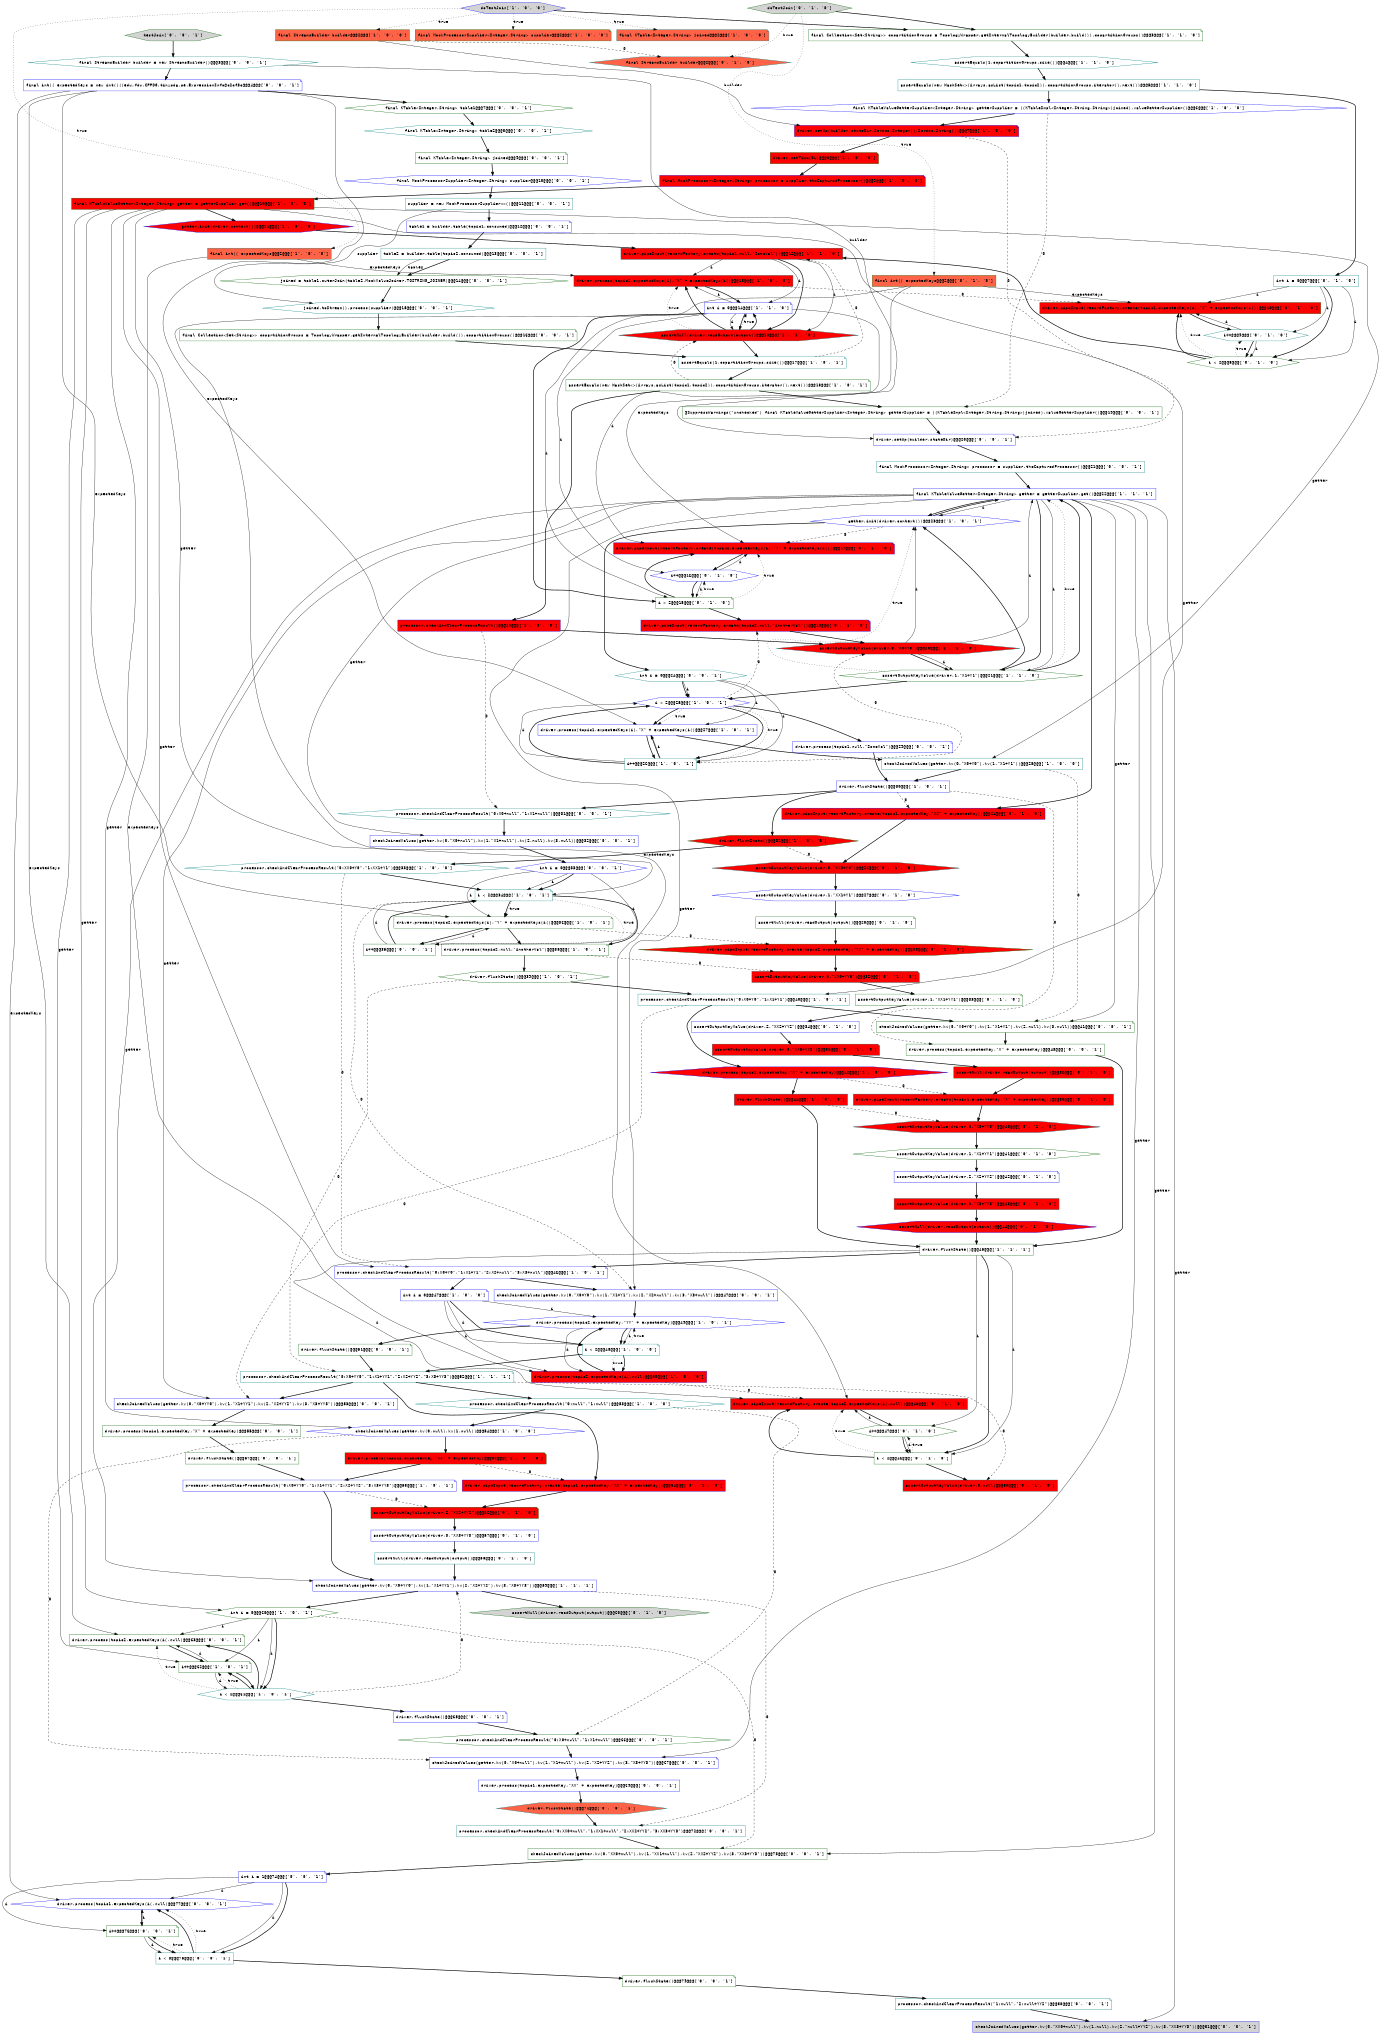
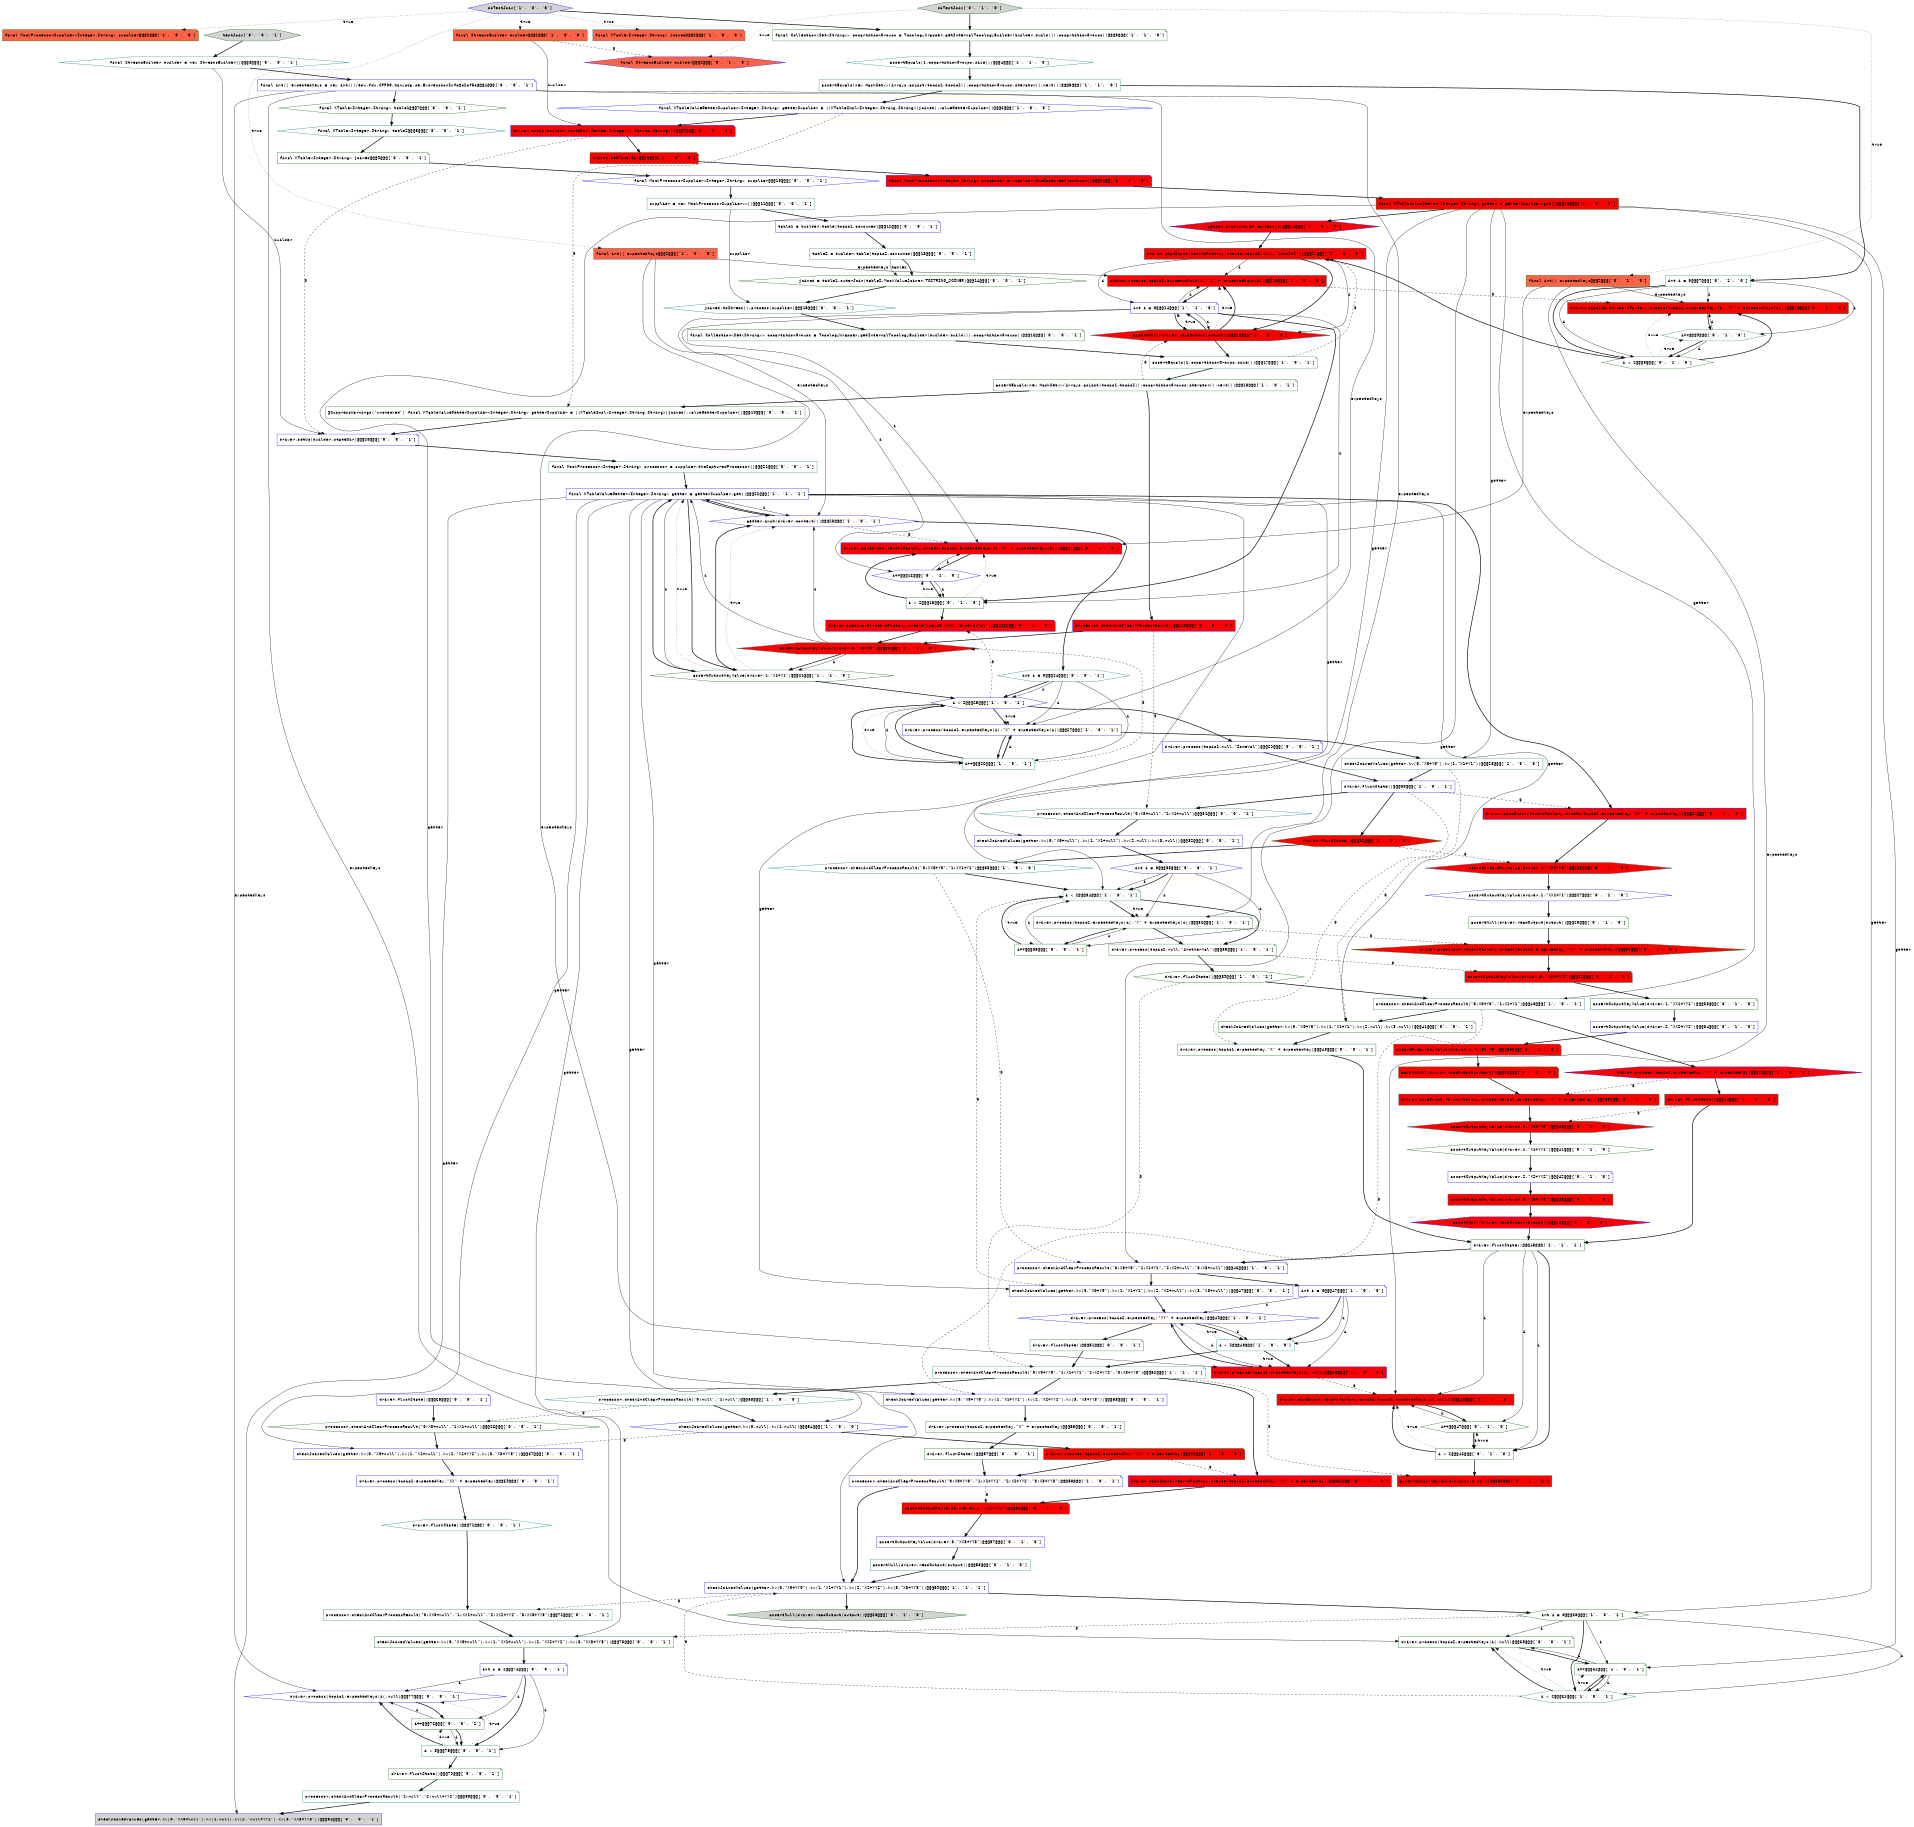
node "final StreamsBuilder builder@@@2@@@['0', '1', '0']": color teal -> blue
edge "final int(( expectedKeys@@@2@@@['1', '0', '0']" -> "getter.init(driver.context())@@@23@@@['1', '0', '1']": added, label "expectedKeys"
edge "i < 2@@@61@@@['1', '0', '1']" -> "driver.flushState()@@@65@@@['0', '0', '1']": removed
node "driver.flushState()@@@71@@@['0', '0', '1']": fillcolor tomato -> white
